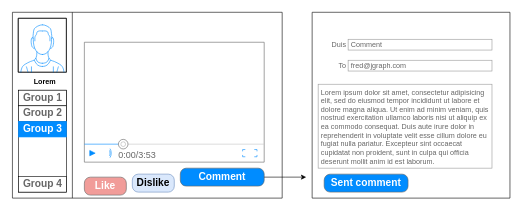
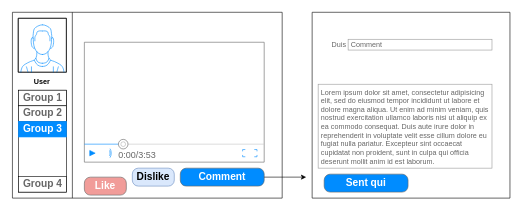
node "To": removed
node "fred@jgraph.com": removed
node "Lorem": label "Lorem" -> "User"
node "Dislike": moved (153, 183) -> (153, 177)
node "Sent comment": label "Sent comment" -> "Sent qui"
